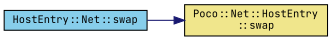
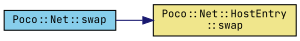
node "HostEntry::Net::swap": label "HostEntry::Net::swap" -> "Poco::Net::swap"
